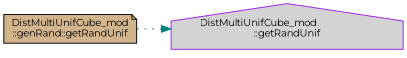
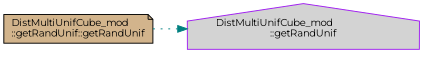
node "DistMultiUnifCube_mod ::genRand::getRandUnif": label "DistMultiUnifCube_mod ::genRand::getRandUnif" -> "DistMultiUnifCube_mod ::getRandUnif::getRandUnif"
